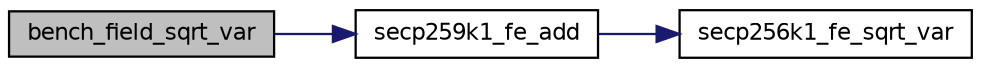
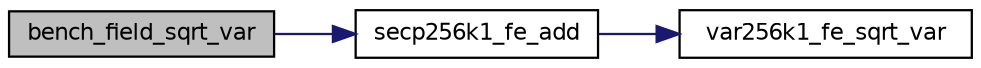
node "secp259k1_fe_add": label "secp259k1_fe_add" -> "secp256k1_fe_add"
node "secp256k1_fe_sqrt_var": label "secp256k1_fe_sqrt_var" -> "var256k1_fe_sqrt_var"
